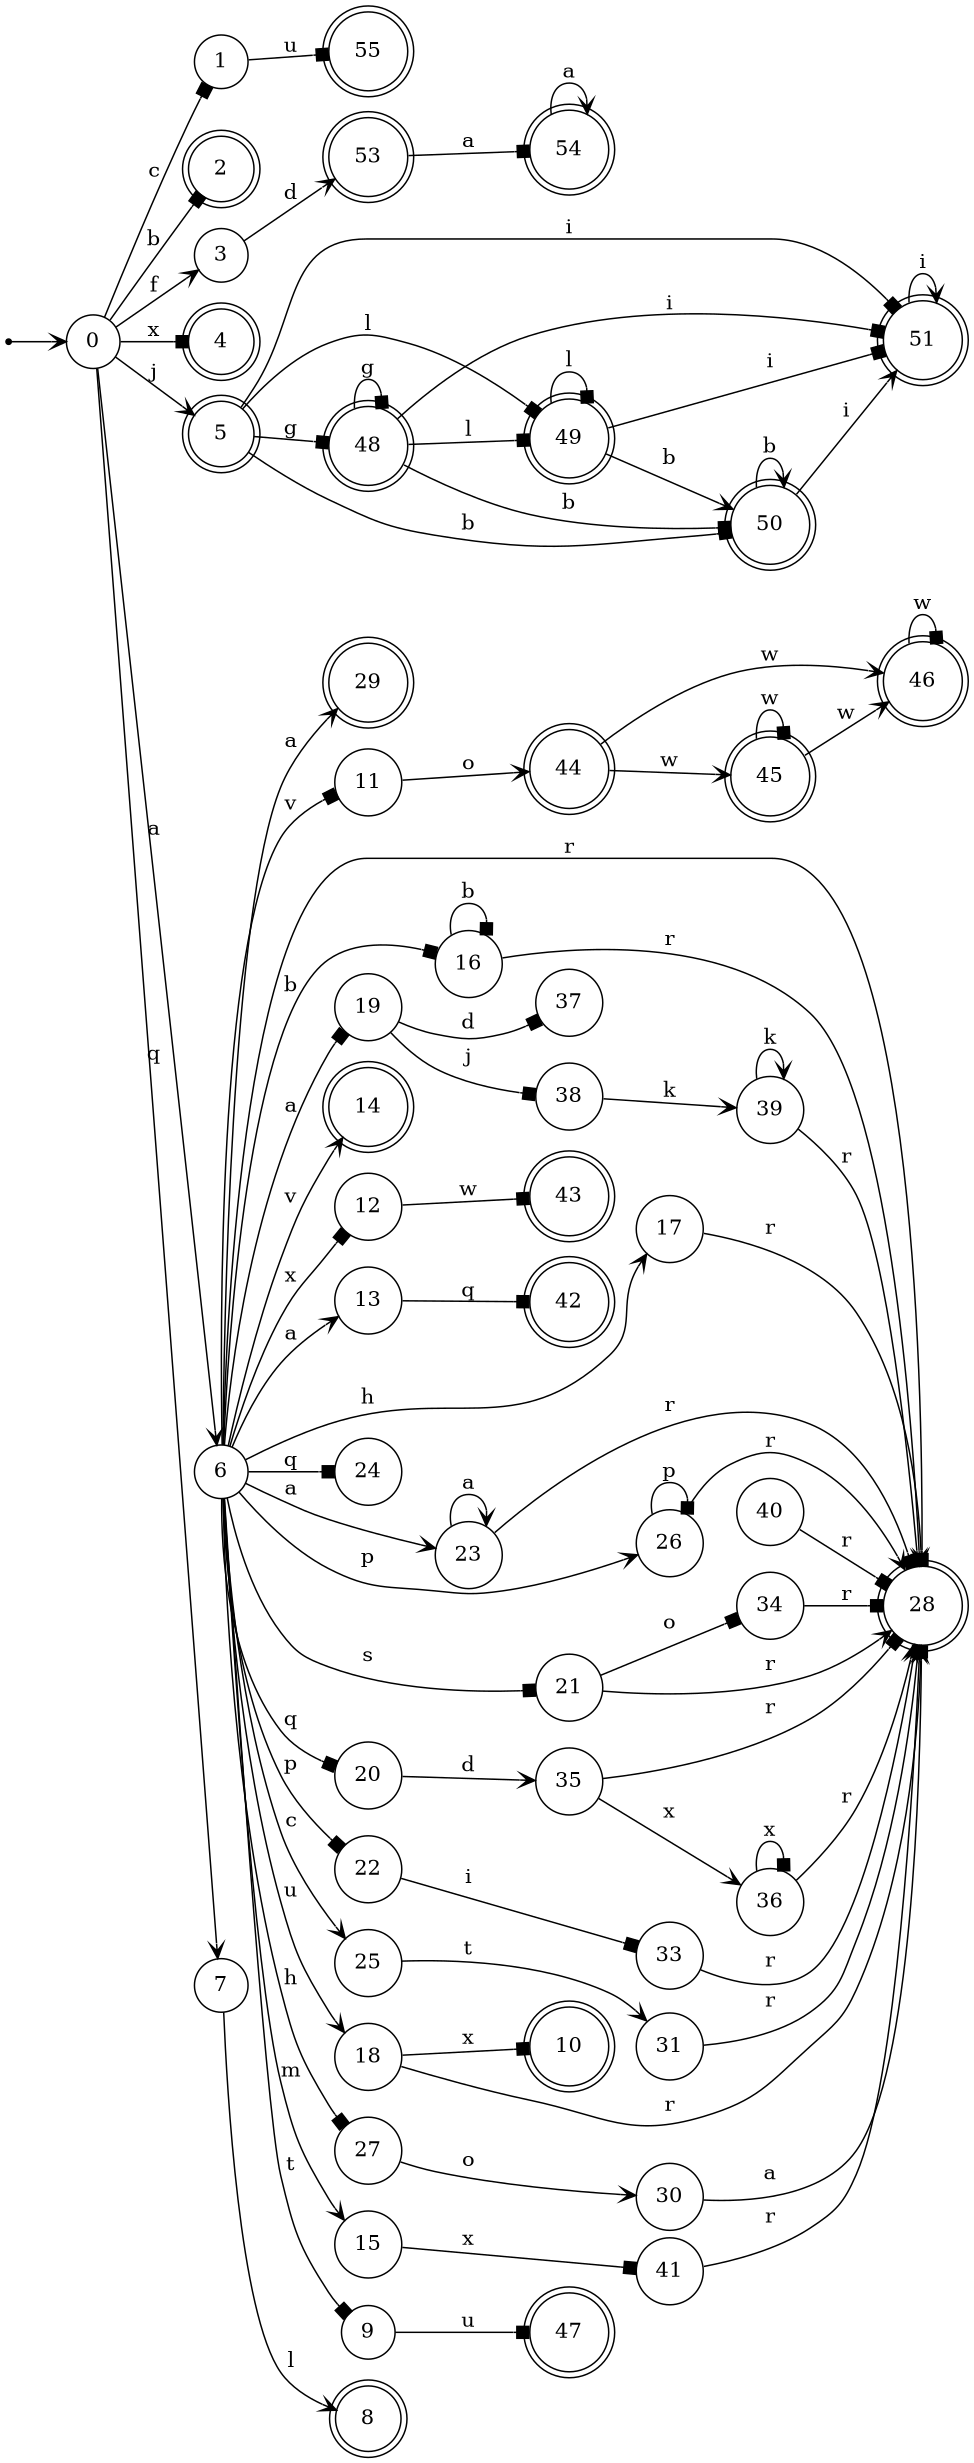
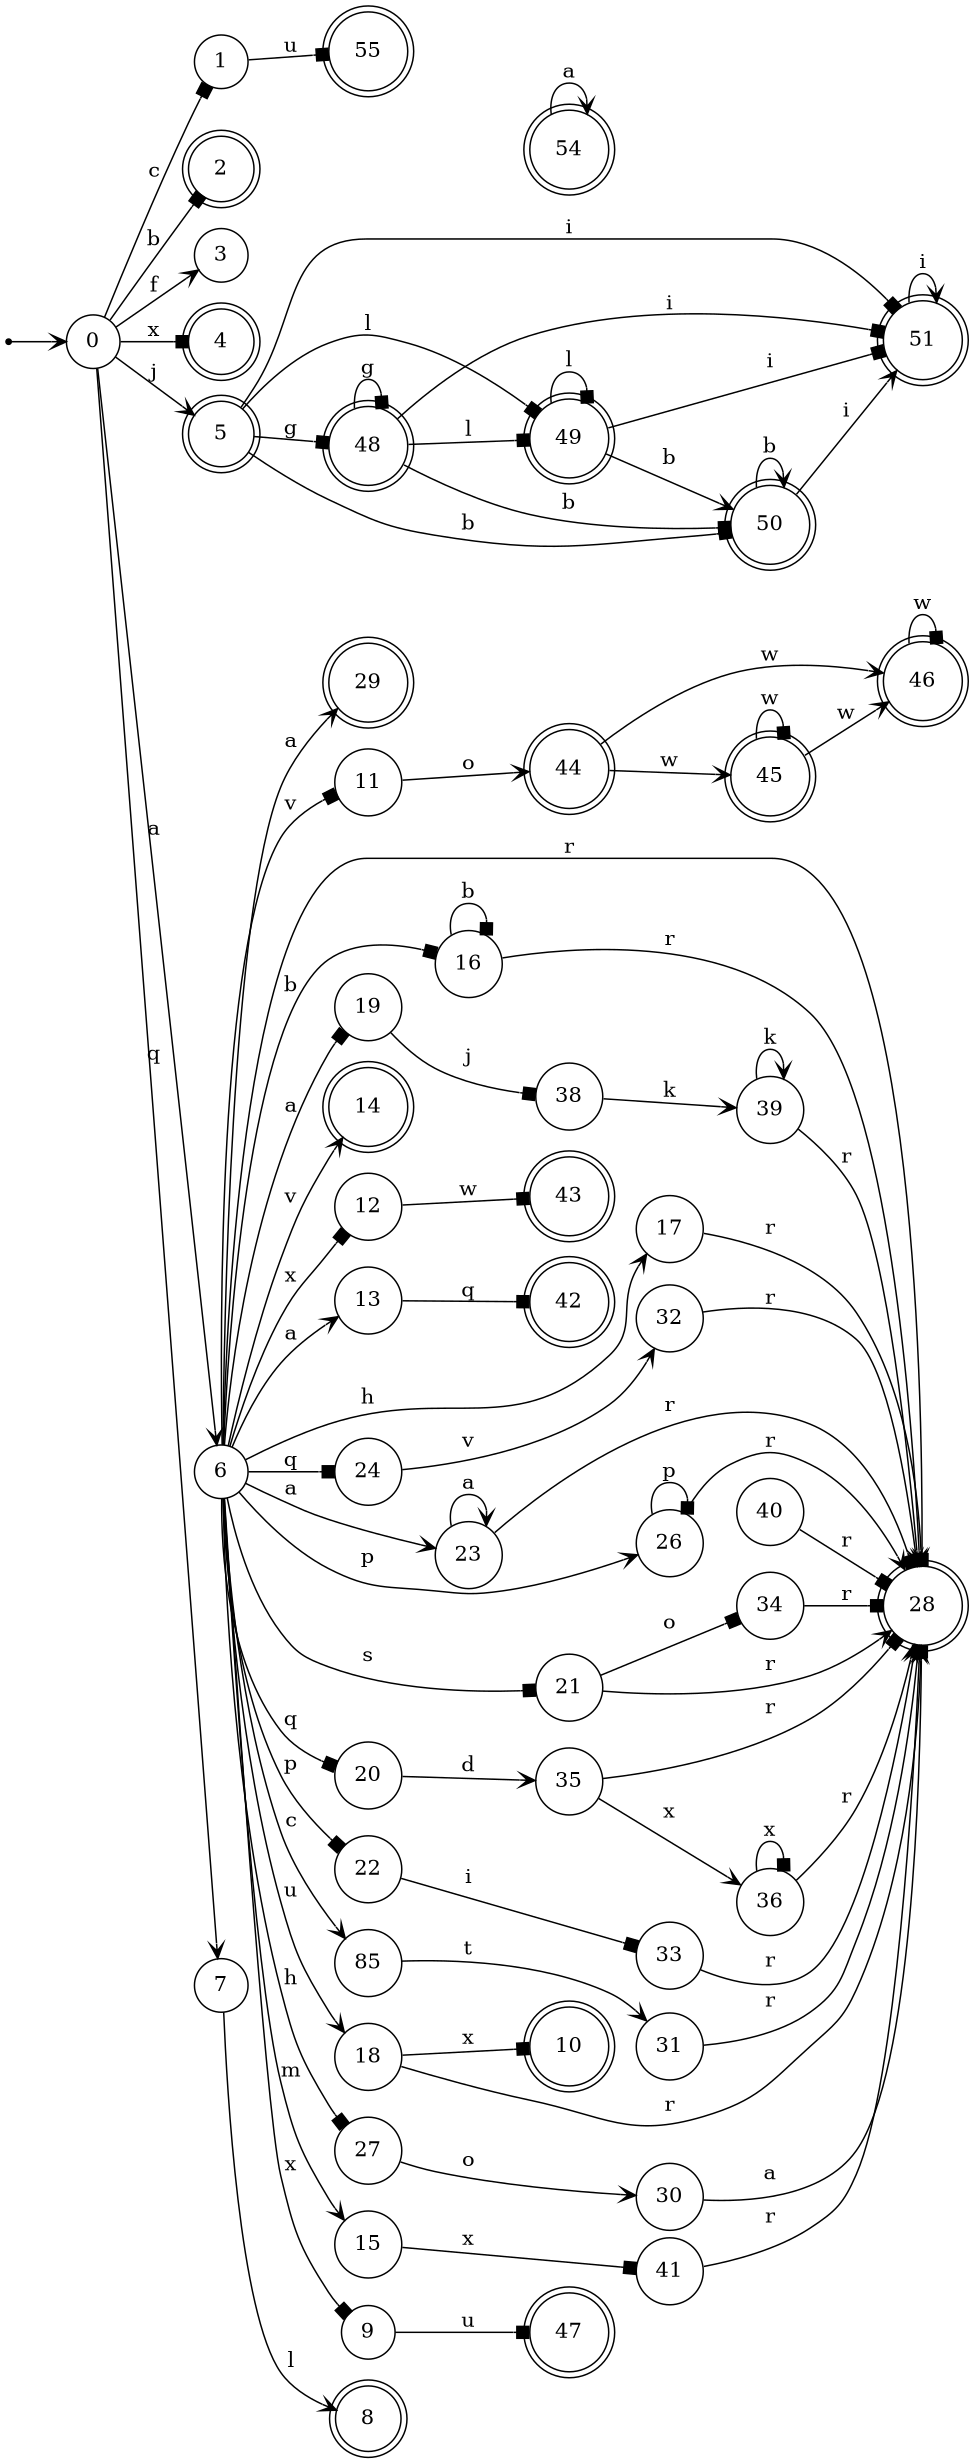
node "53": removed
node "37": removed
node "32": added
node "25": label "25" -> "85"
edge "6" -> "9": label "t" -> "x"
